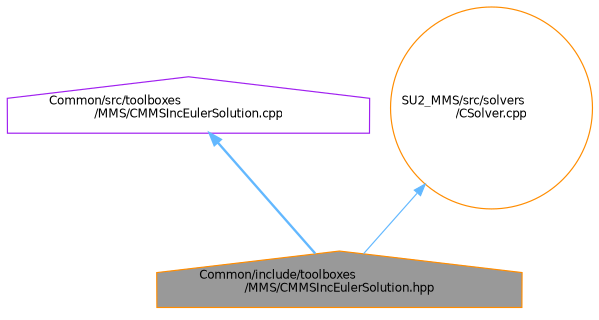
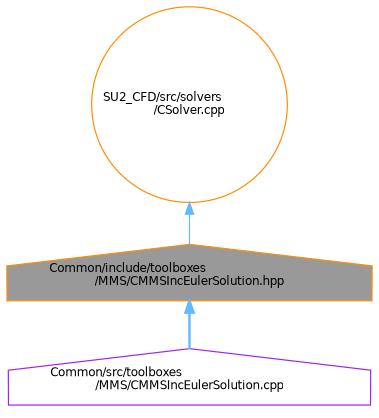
node "SU2_MMS/src/solvers /CSolver.cpp": label "SU2_MMS/src/solvers /CSolver.cpp" -> "SU2_CFD/src/solvers /CSolver.cpp"
edge "Common/include/toolboxes /MMS/CMMSIncEulerSolution.hpp" -> "Common/src/toolboxes /MMS/CMMSIncEulerSolution.cpp": reversed
